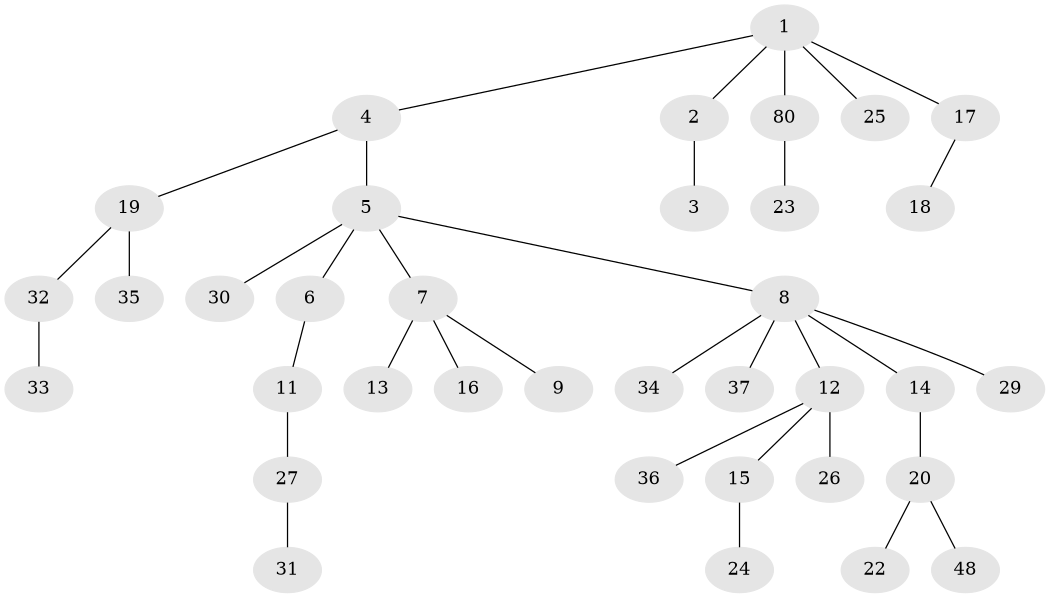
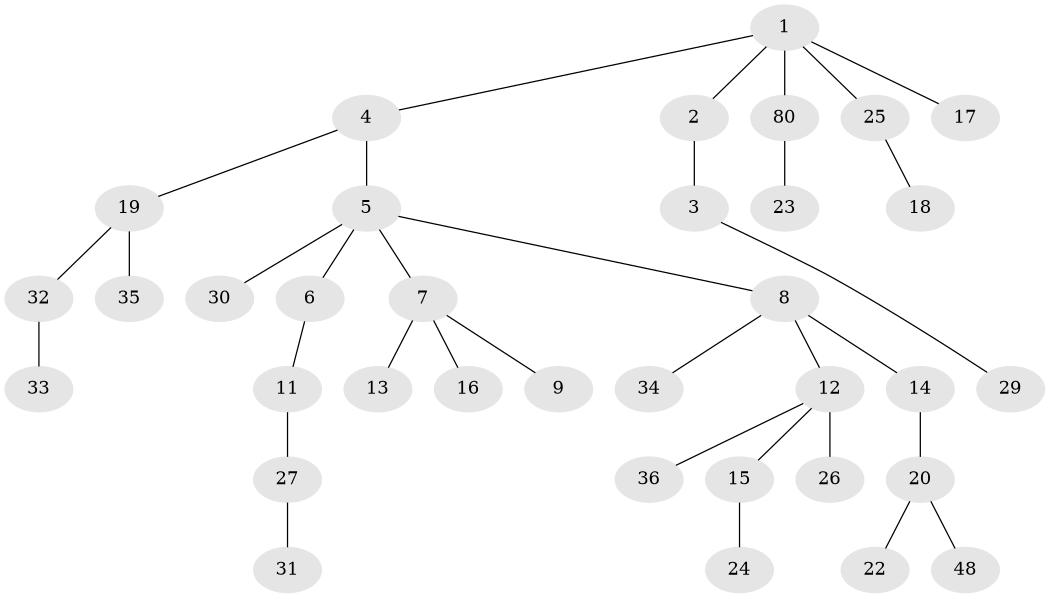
edge "17" -- "18": now "25" -- "18"
edge "8" -- "29": now "3" -- "29"
node "37": removed
